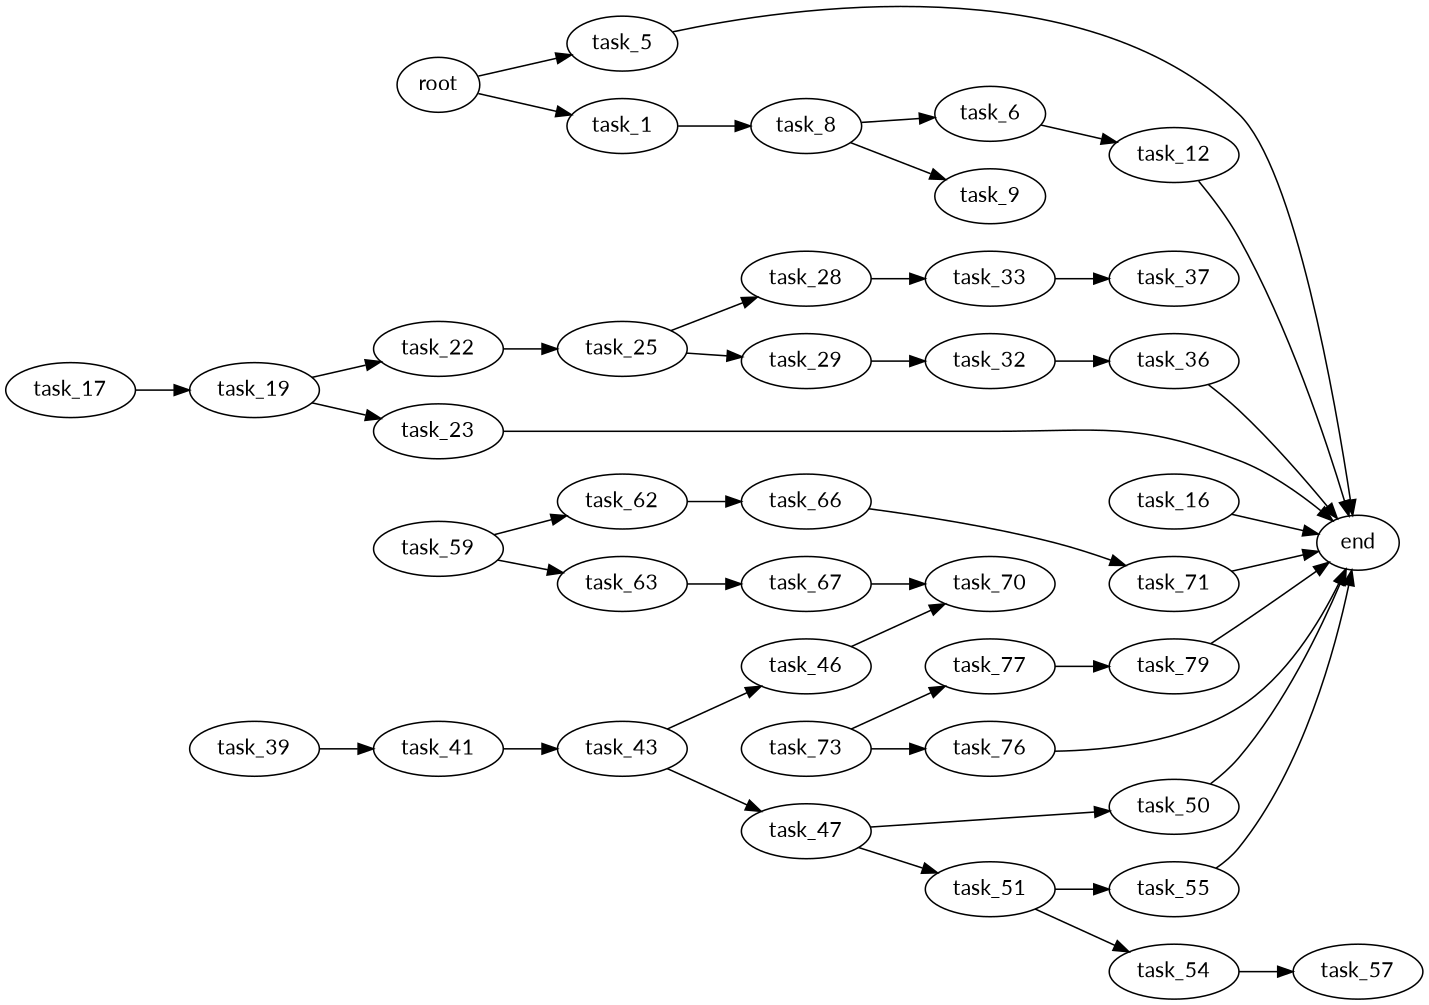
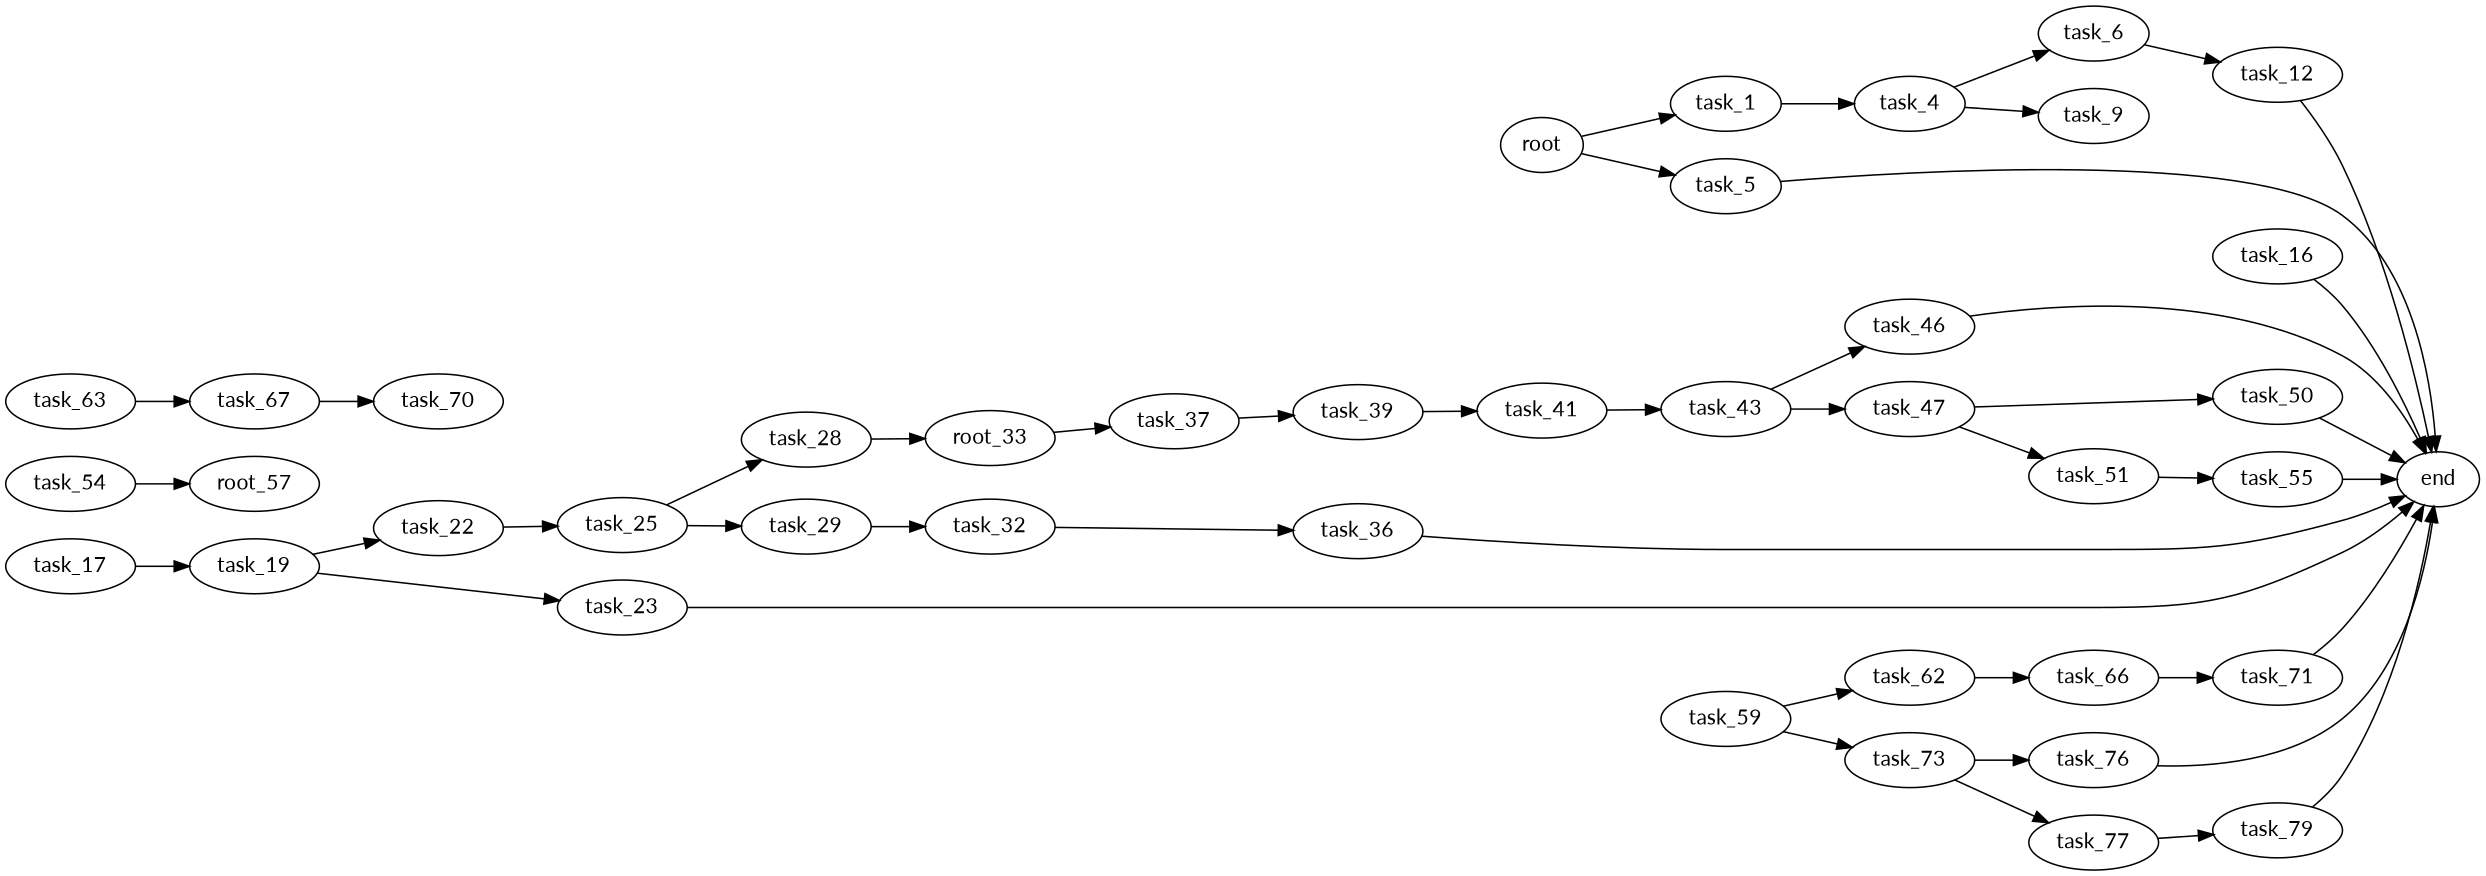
node "task_8": label "task_8" -> "task_4"
node "task_33": label "task_33" -> "root_33"
edge "task_37" -> "task_39": added
edge "task_59" -> "task_63": now "task_59" -> "task_73"
edge "task_46" -> "task_70": now "task_46" -> "end"
edge "task_51" -> "task_54": removed
node "task_57": label "task_57" -> "root_57"
